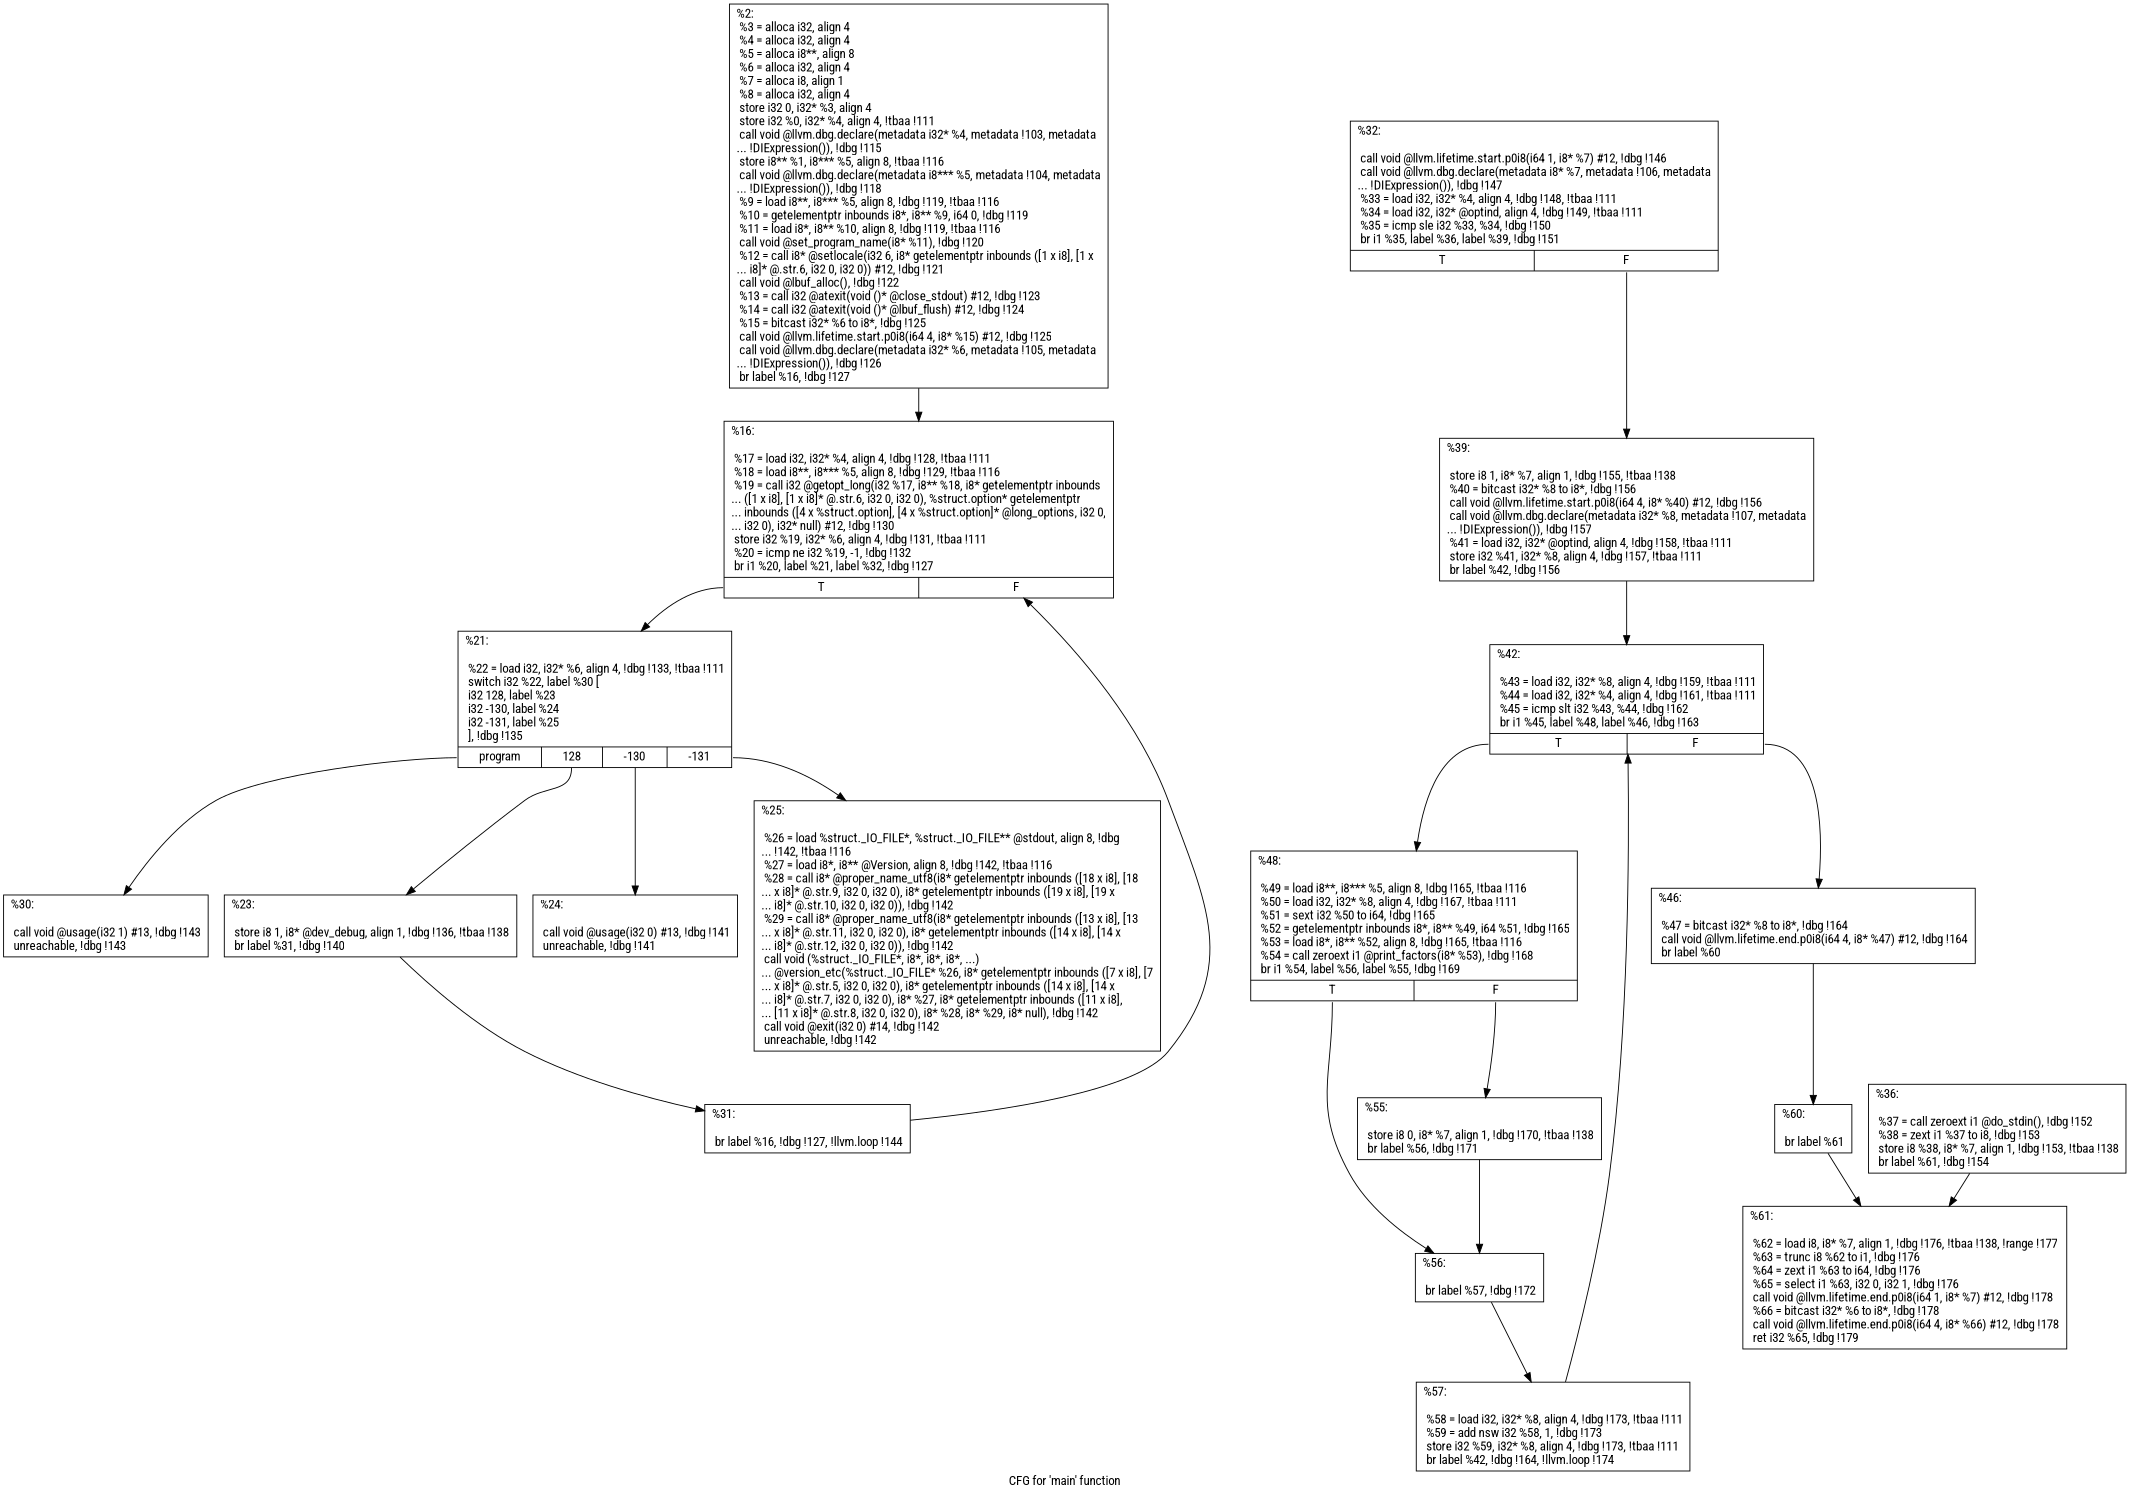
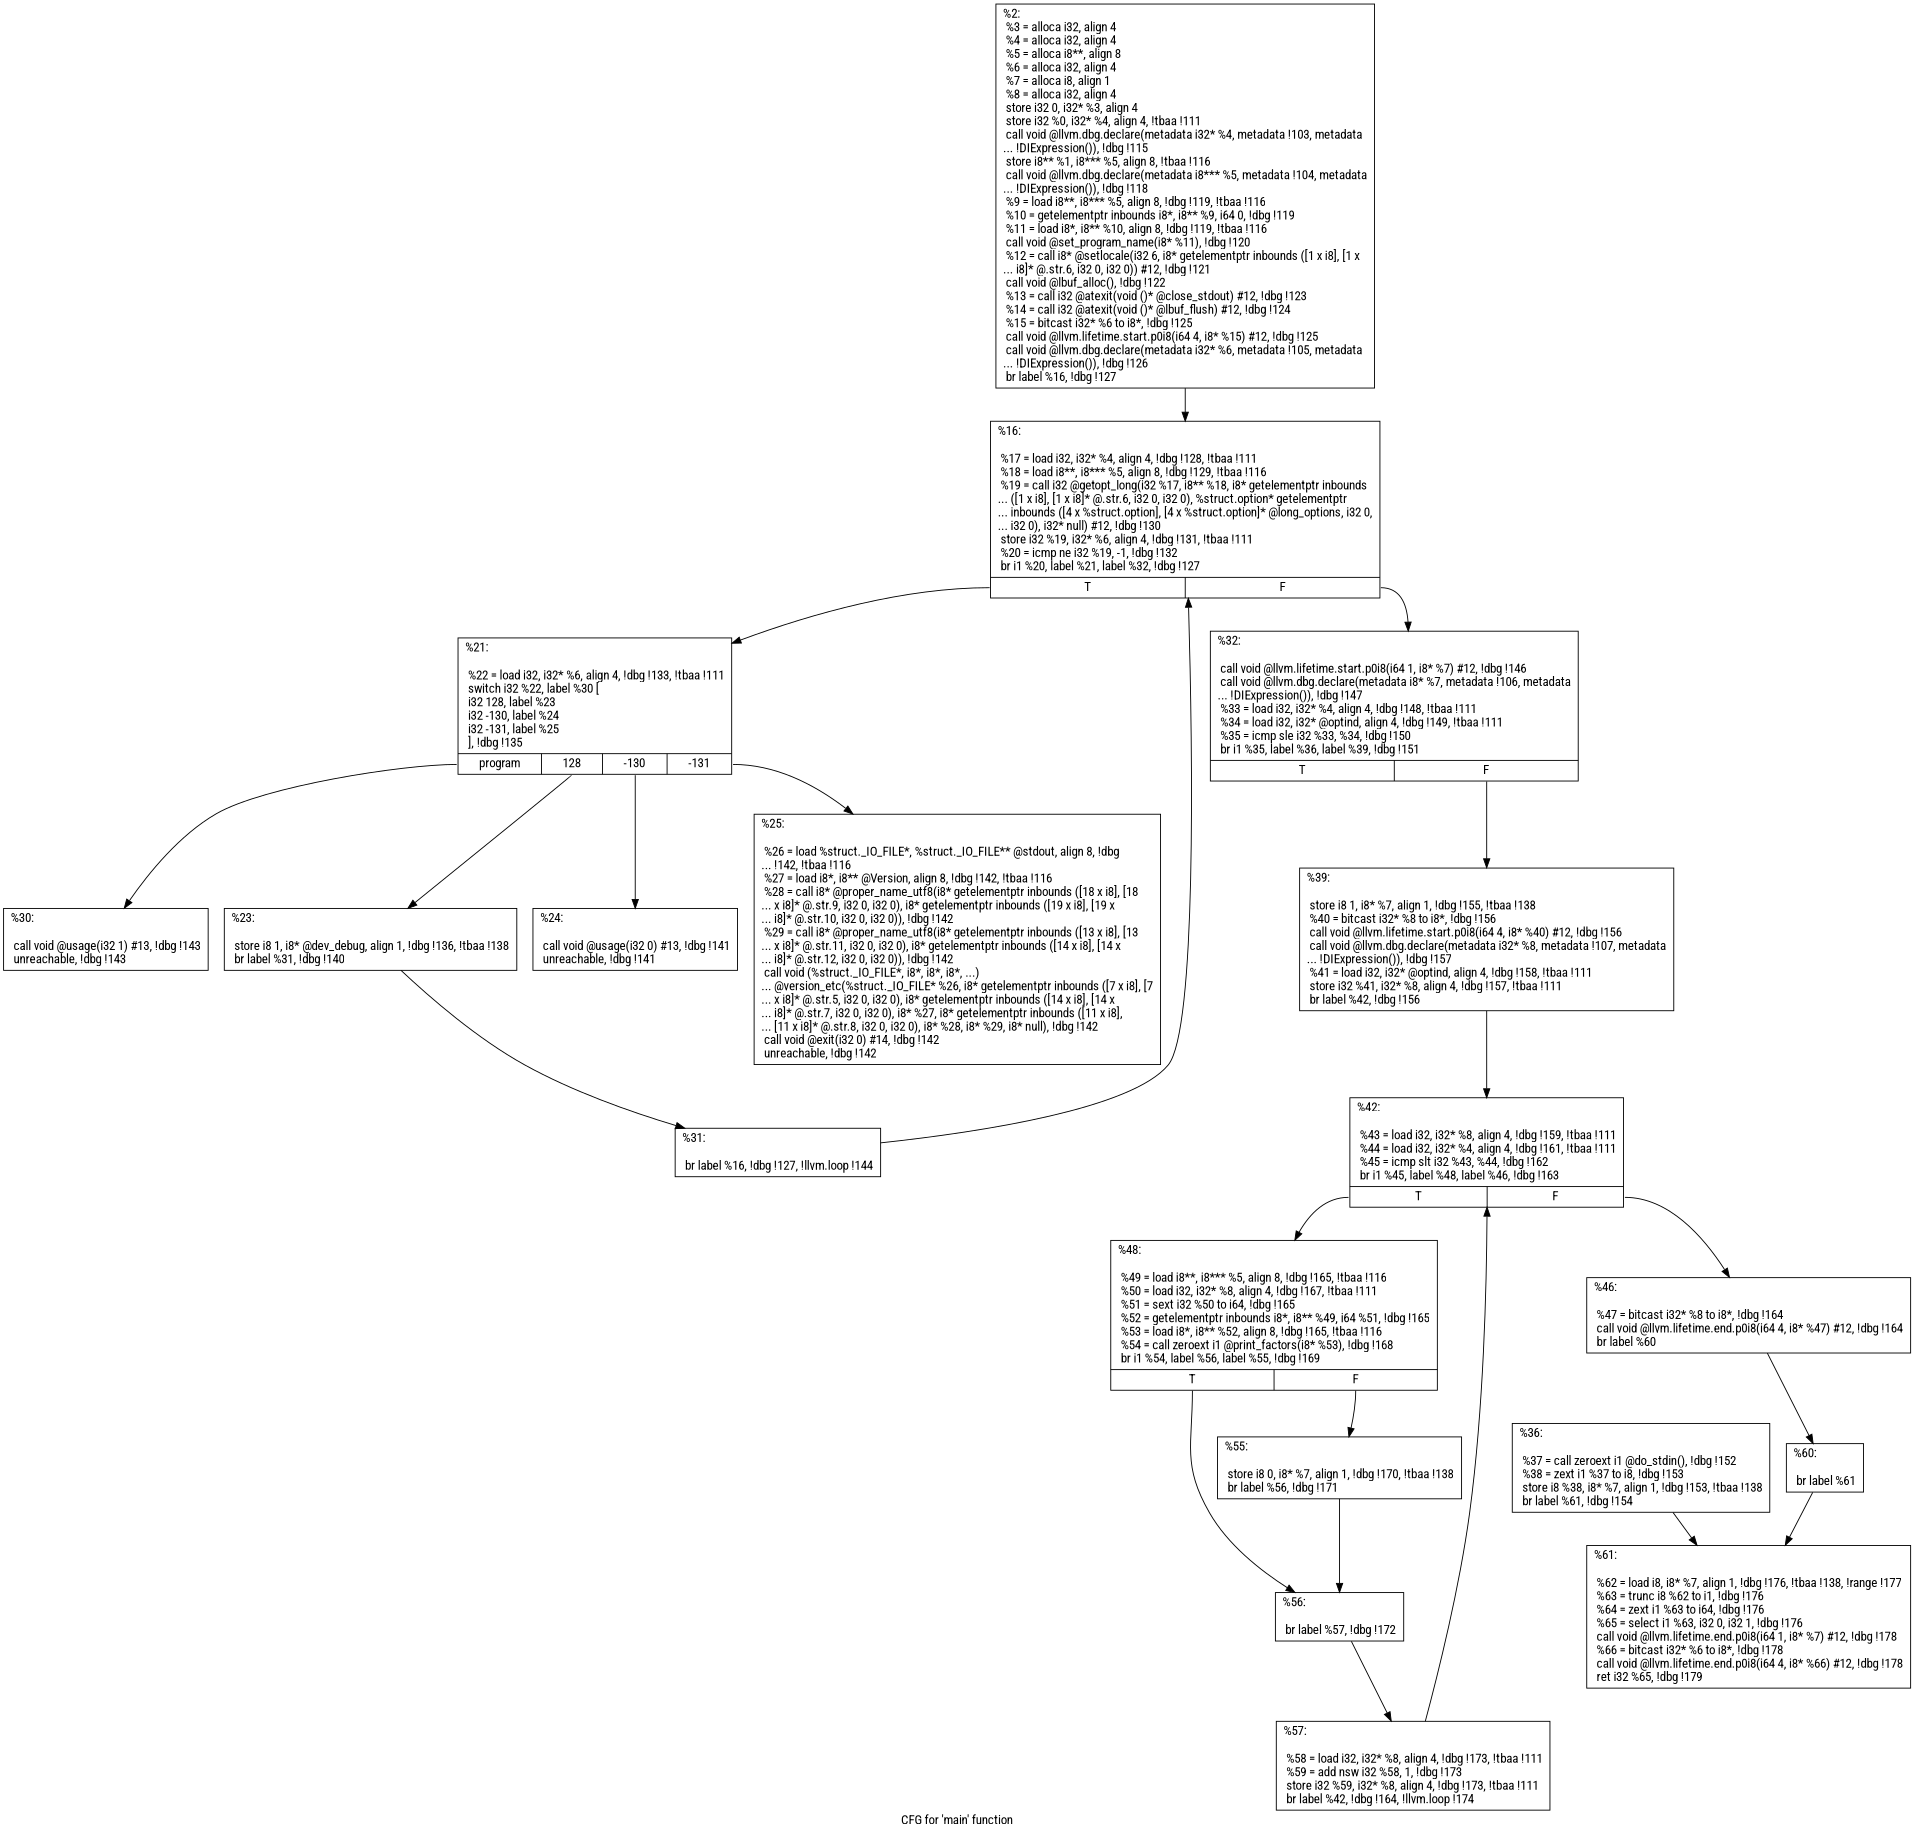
edge "%16:" -> "%32:": added
